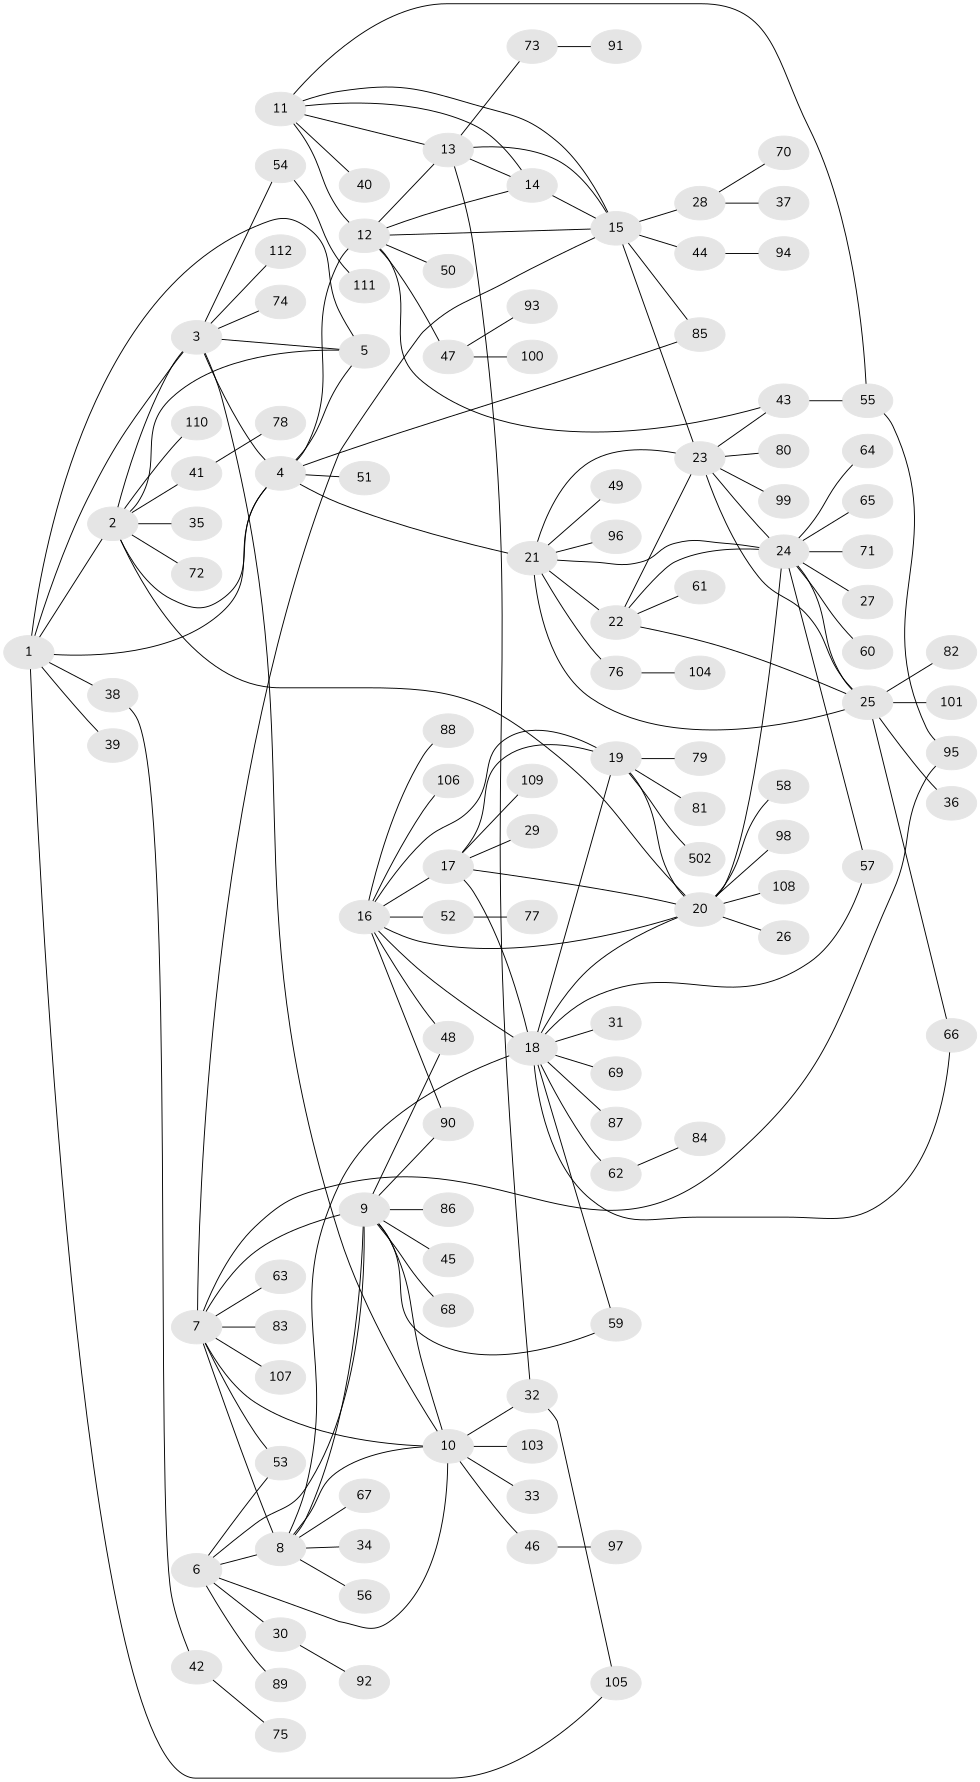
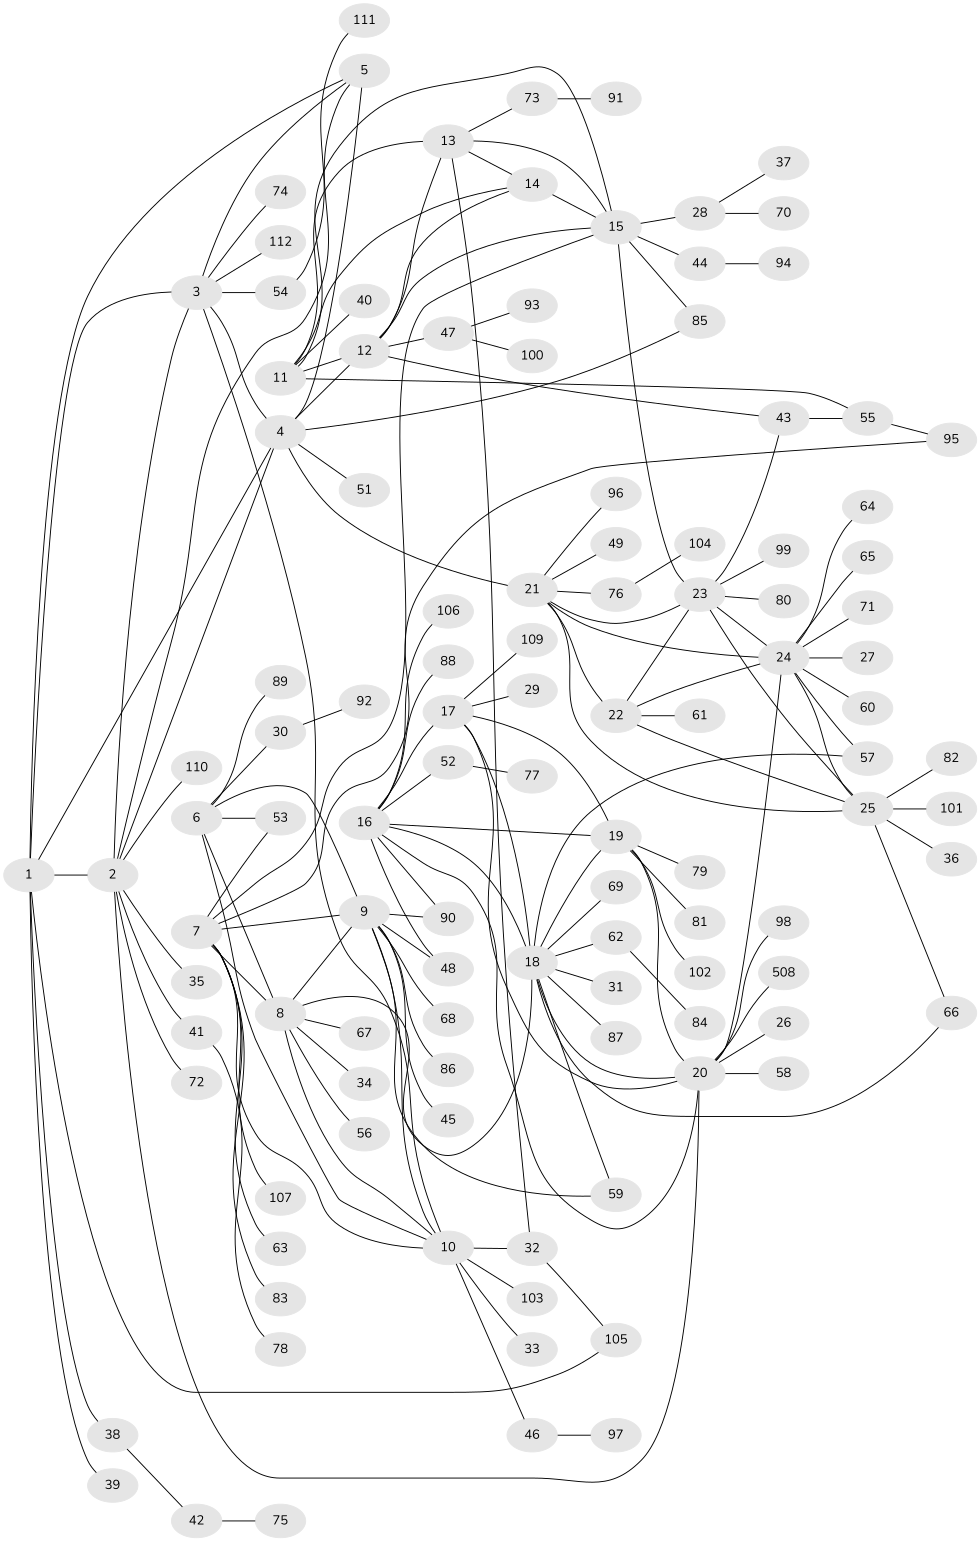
node "50": removed
node "502": label "502" -> "102"
node "108": label "108" -> "508"
